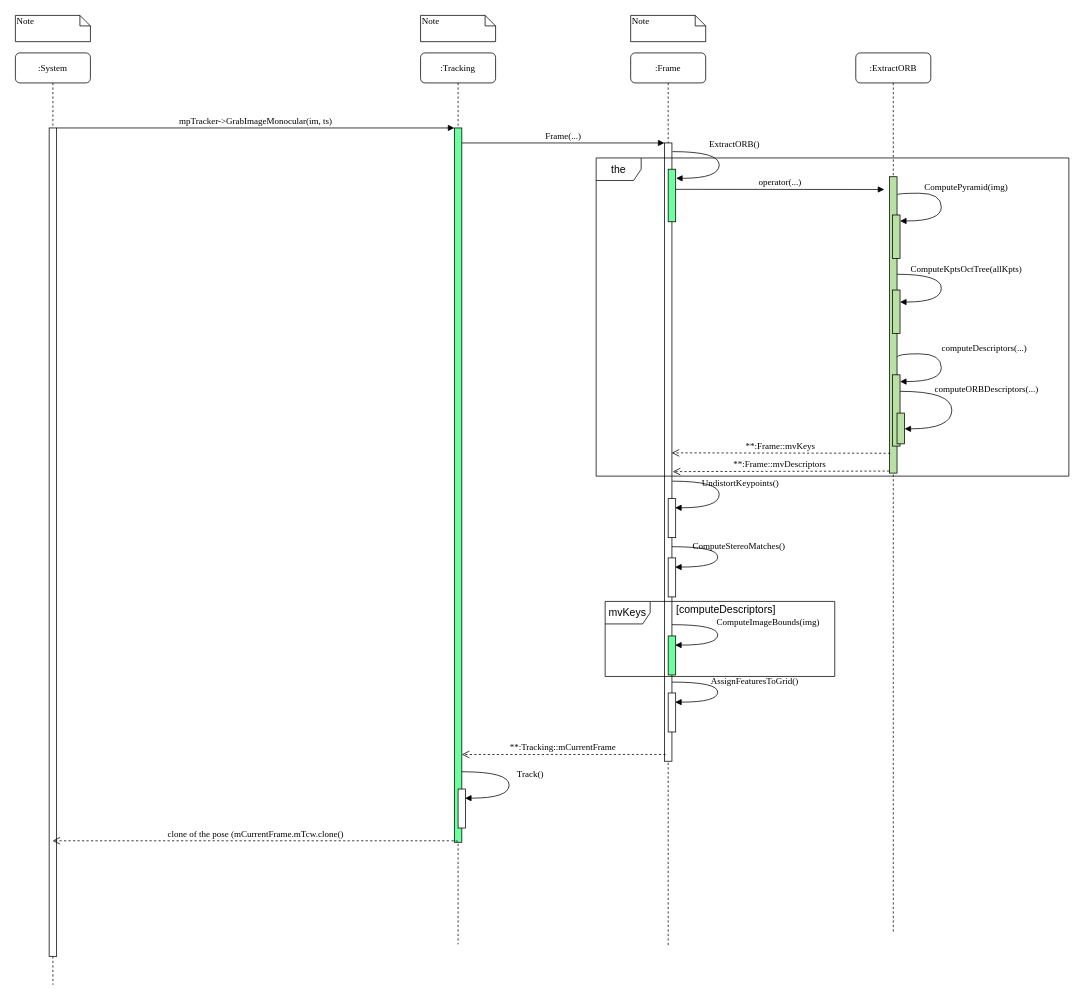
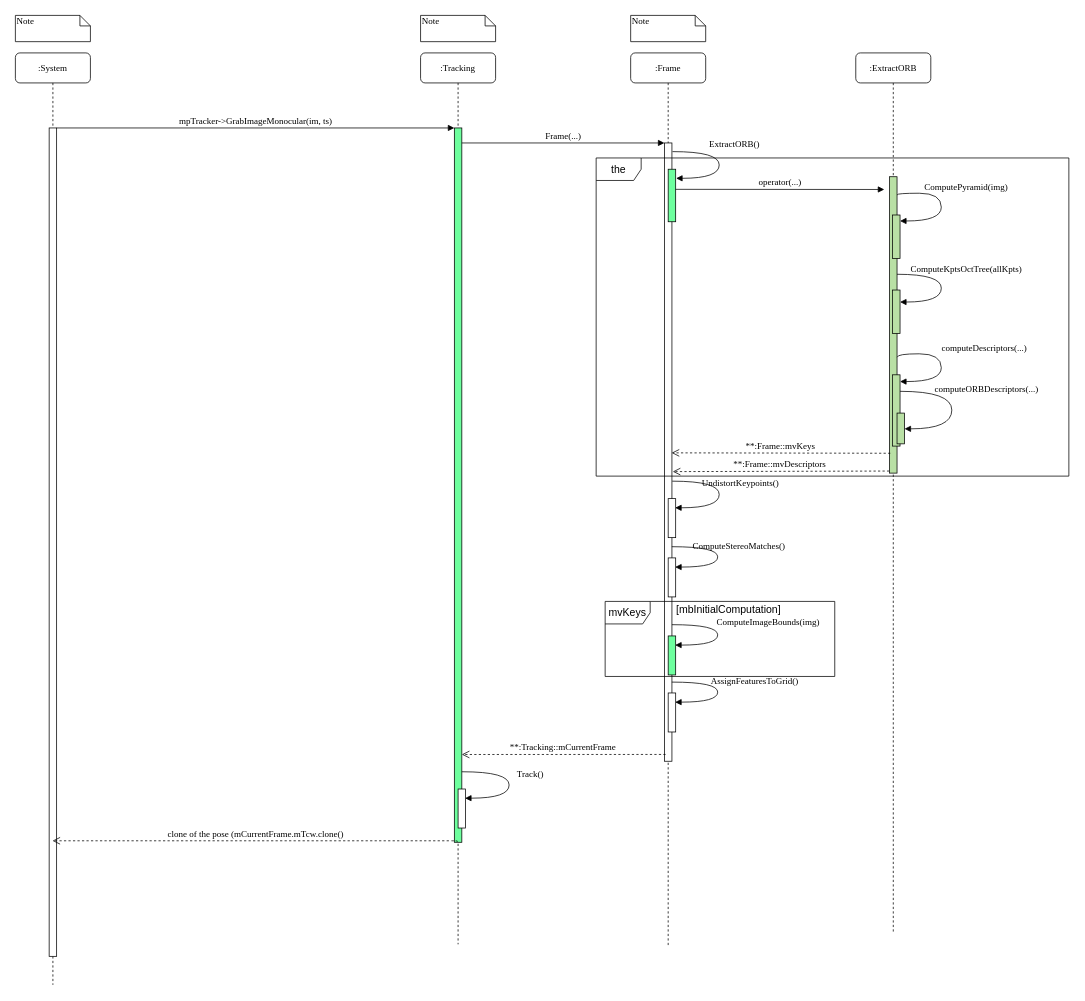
node "[computeDescriptors]": label "[computeDescriptors]" -> "[mbInitialComputation]"
